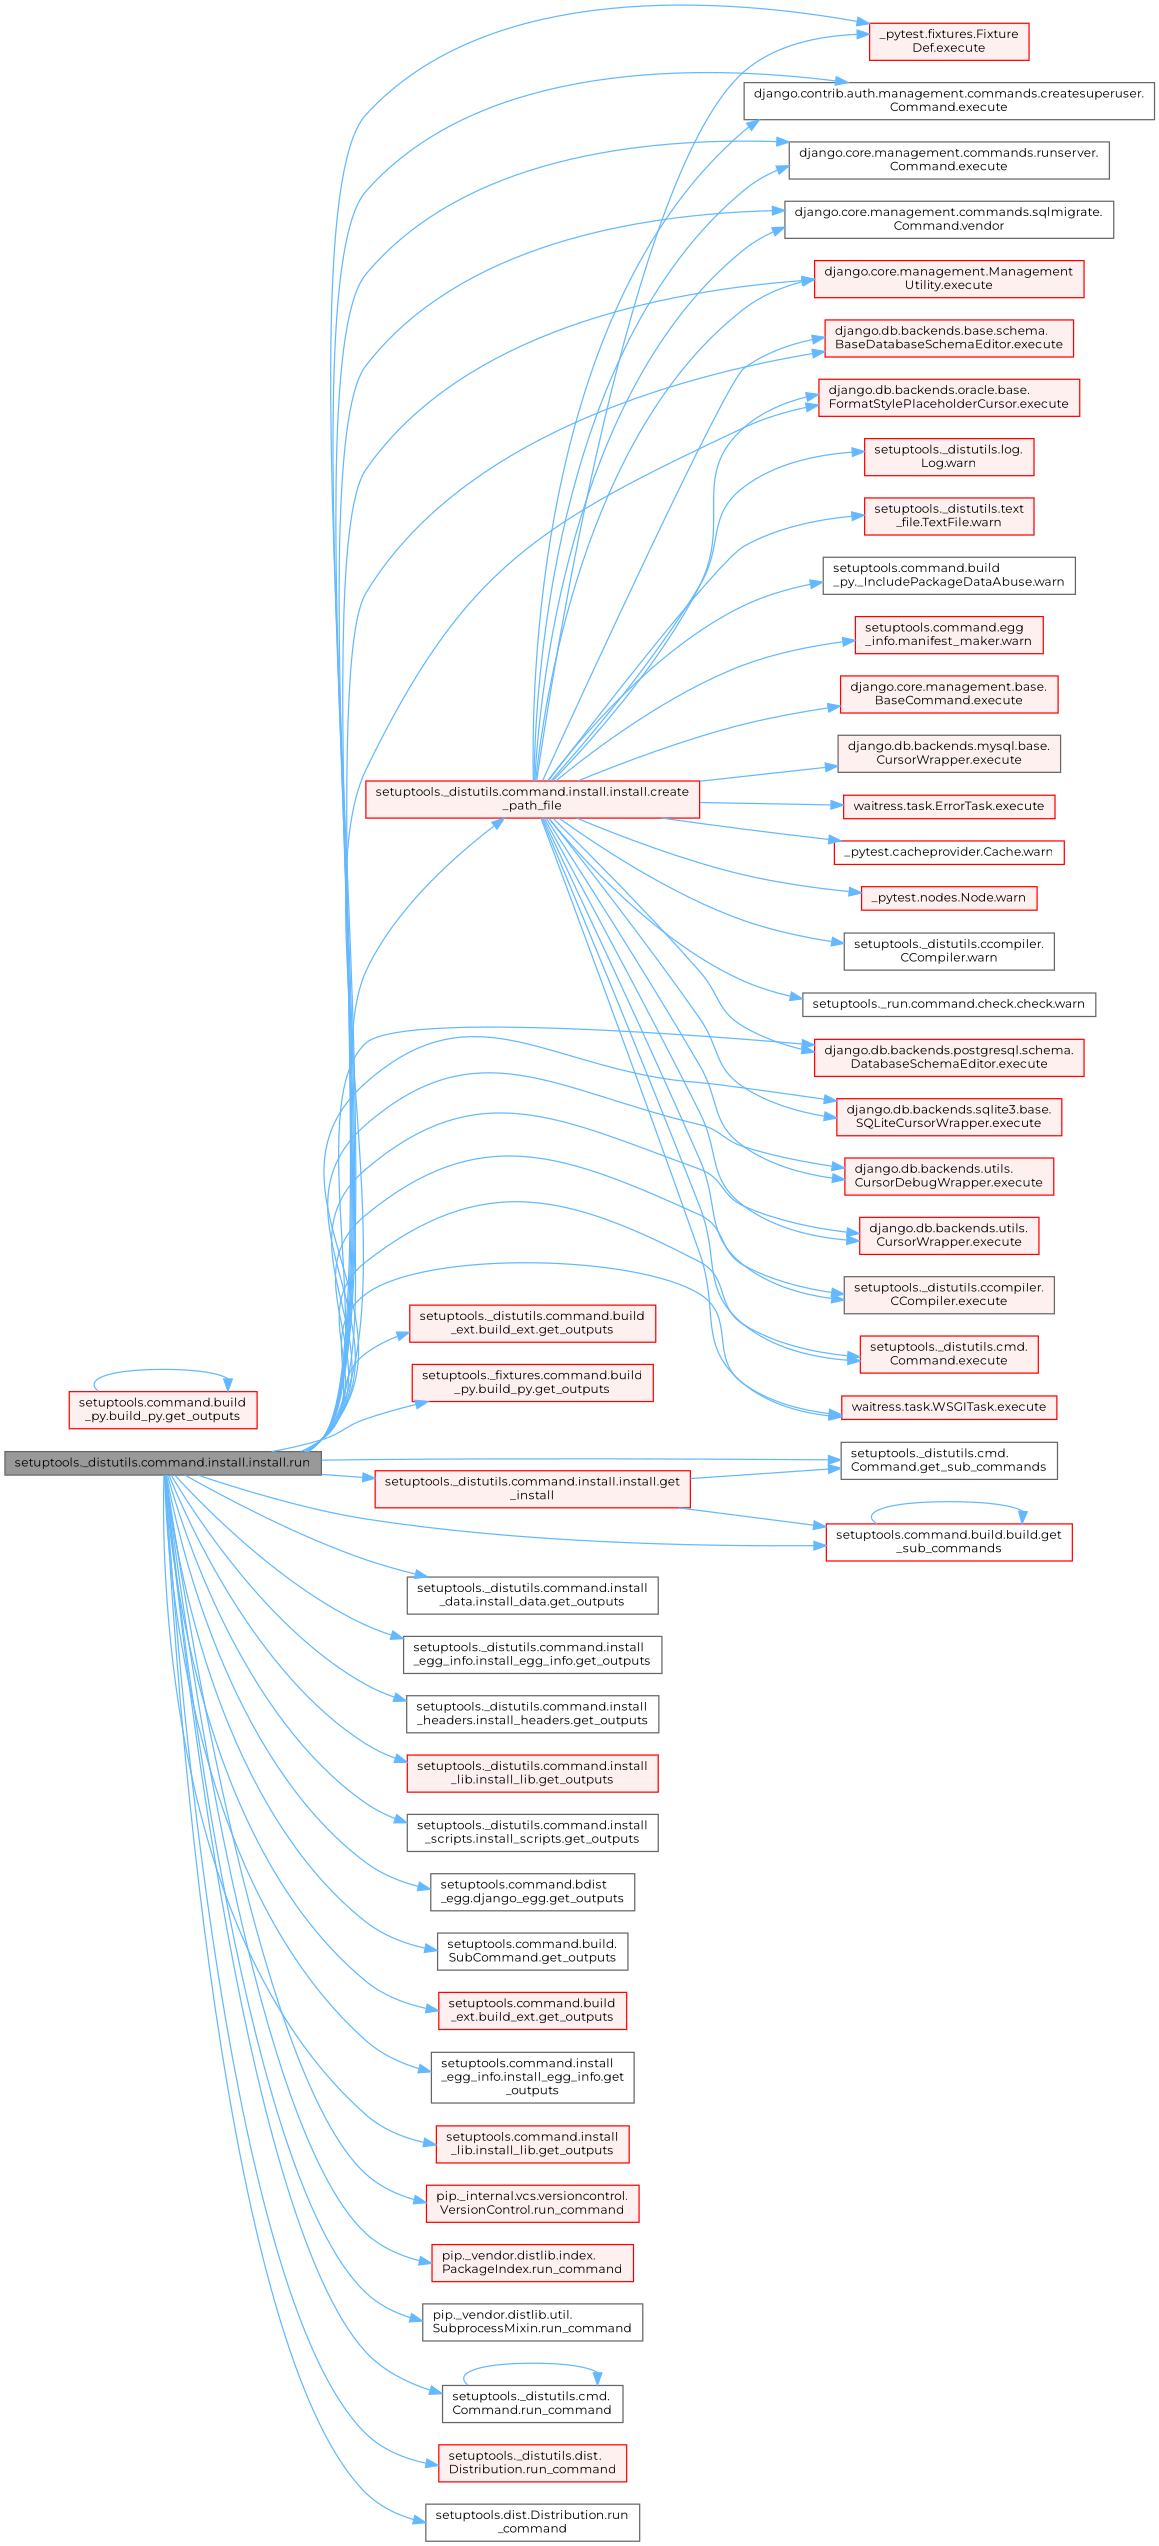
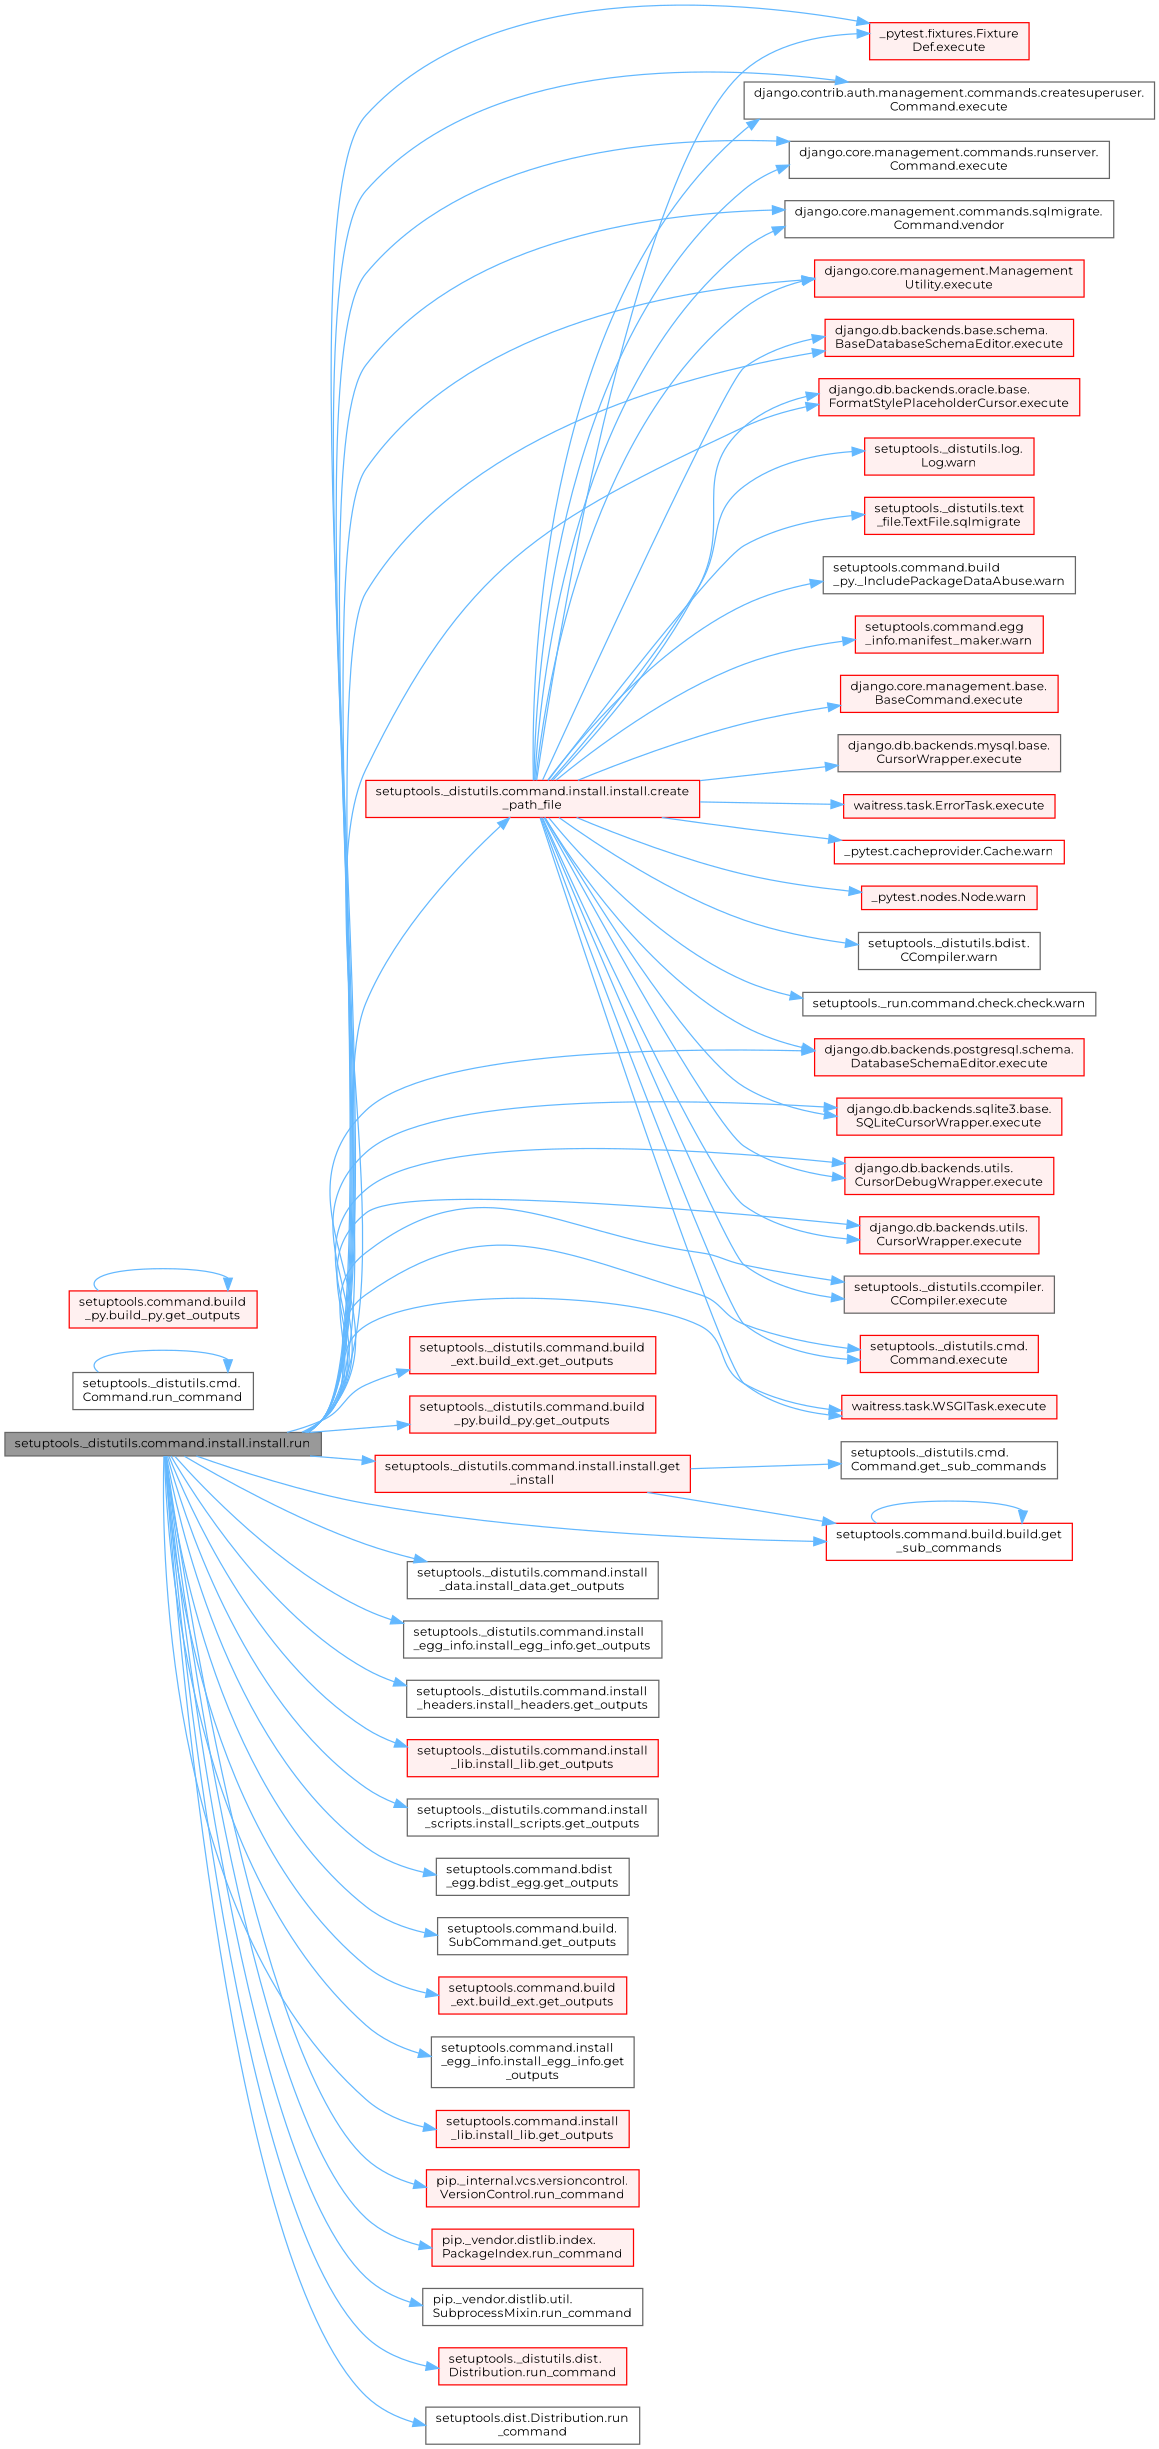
node "setuptools._distutils.text _file.TextFile.warn": label "setuptools._distutils.text _file.TextFile.warn" -> "setuptools._distutils.text _file.TextFile.sqlmigrate"
node "setuptools._distutils.ccompiler. CCompiler.warn": label "setuptools._distutils.ccompiler. CCompiler.warn" -> "setuptools._distutils.bdist. CCompiler.warn"
node "setuptools._fixtures.command.build _py.build_py.get_outputs": label "setuptools._fixtures.command.build _py.build_py.get_outputs" -> "setuptools._distutils.command.build _py.build_py.get_outputs"
edge "setuptools._distutils.command.install.install.run" -> "setuptools._distutils.cmd. Command.get_sub_commands": removed
node "setuptools.command.bdist _egg.django_egg.get_outputs": label "setuptools.command.bdist _egg.django_egg.get_outputs" -> "setuptools.command.bdist _egg.bdist_egg.get_outputs"
edge "setuptools._distutils.command.install.install.run" -> "setuptools._distutils.cmd. Command.run_command": removed
